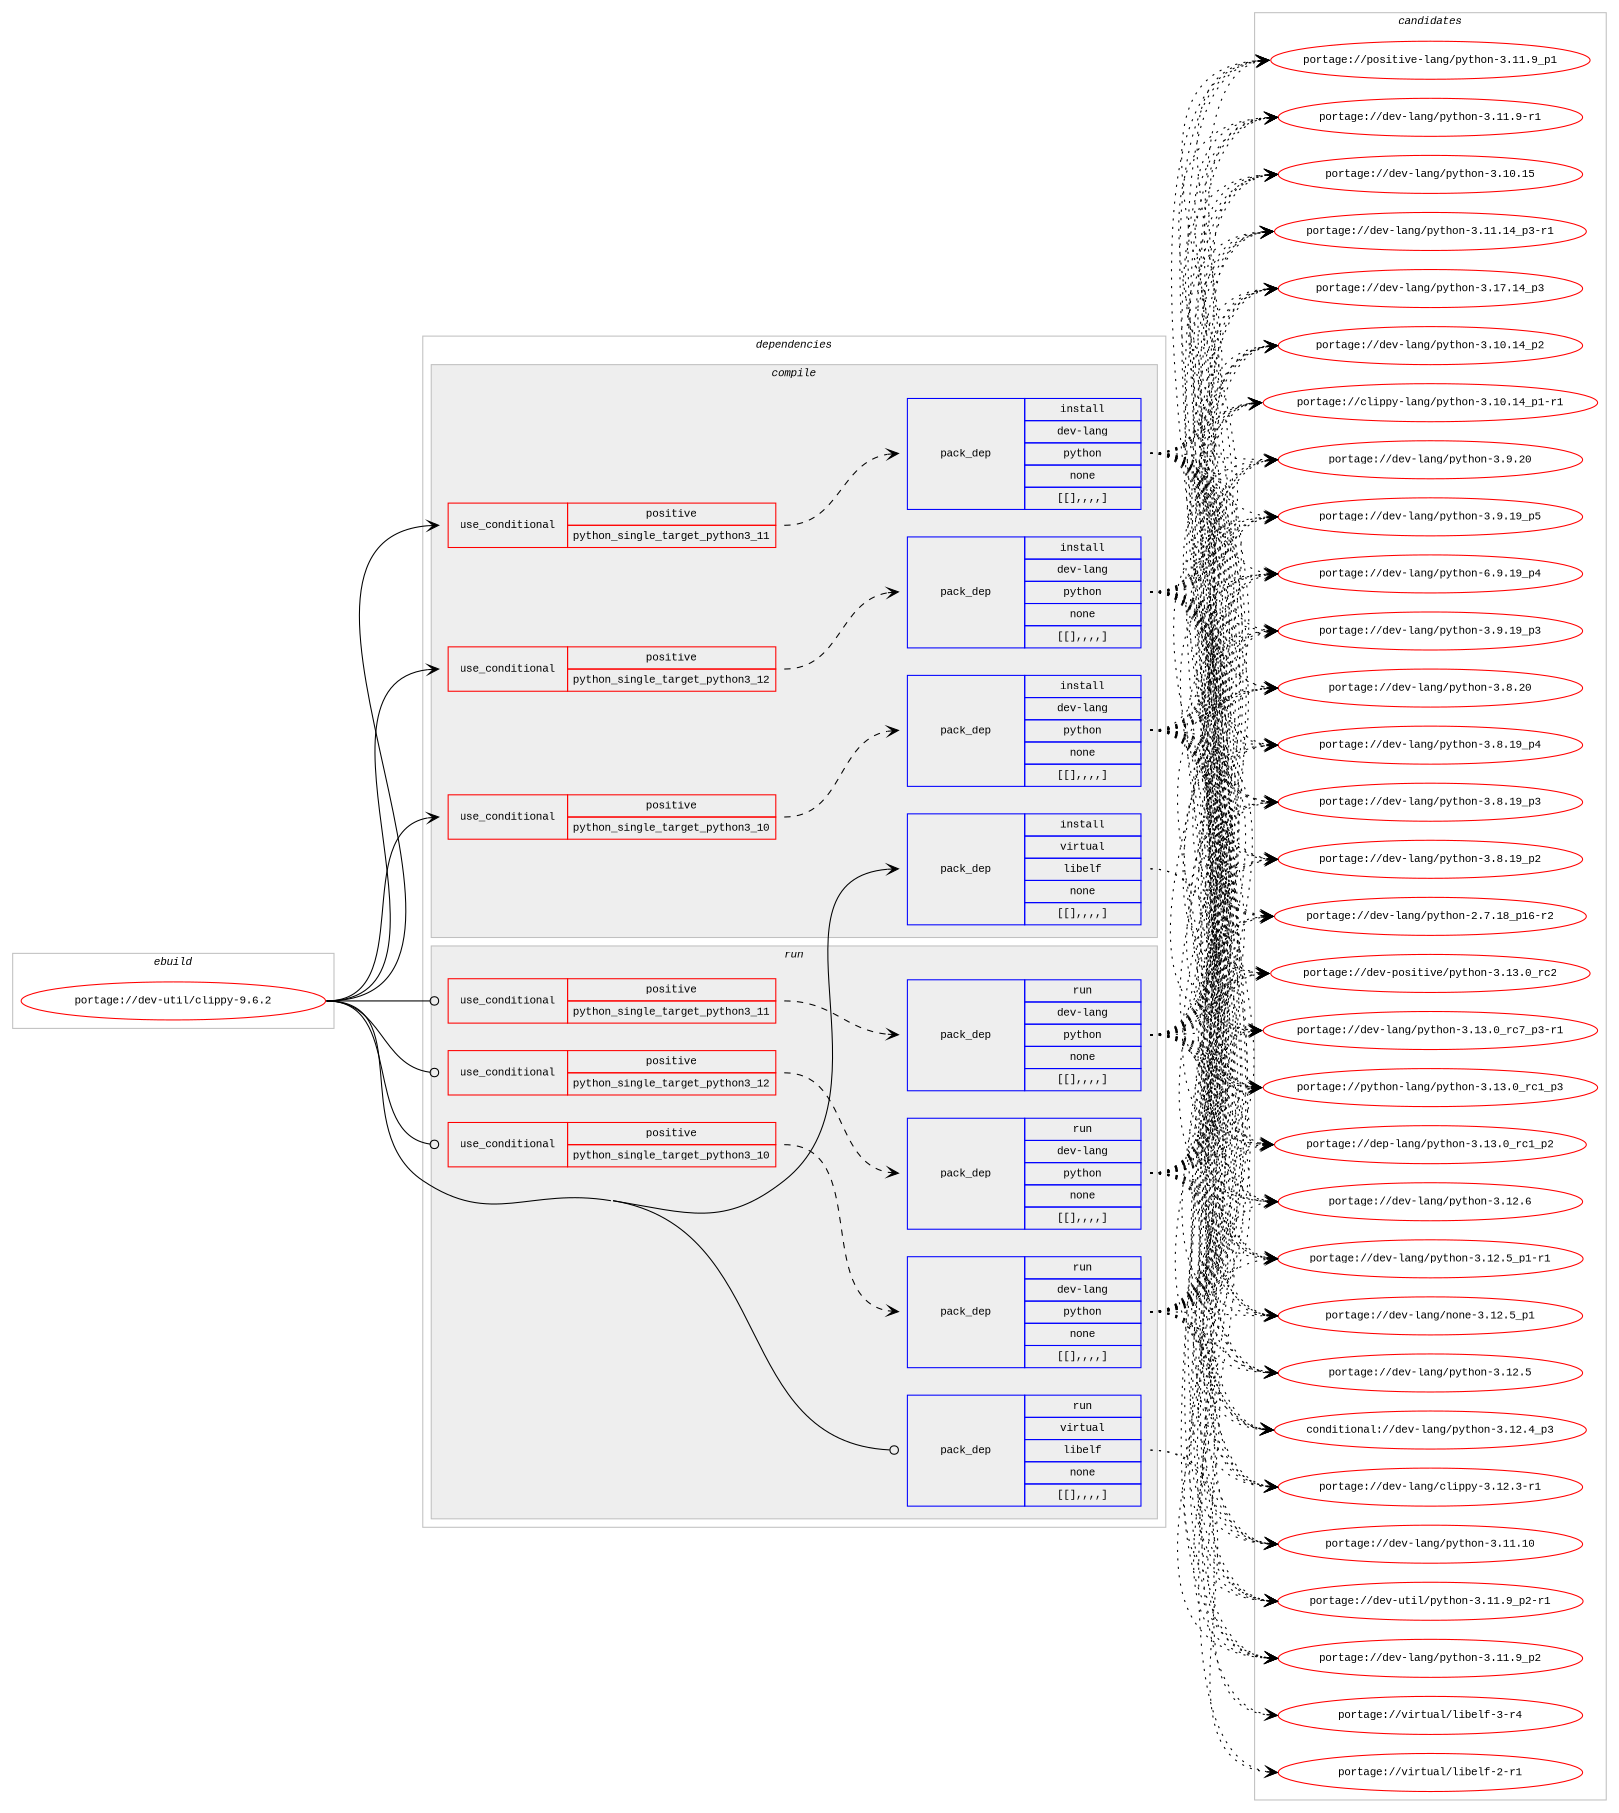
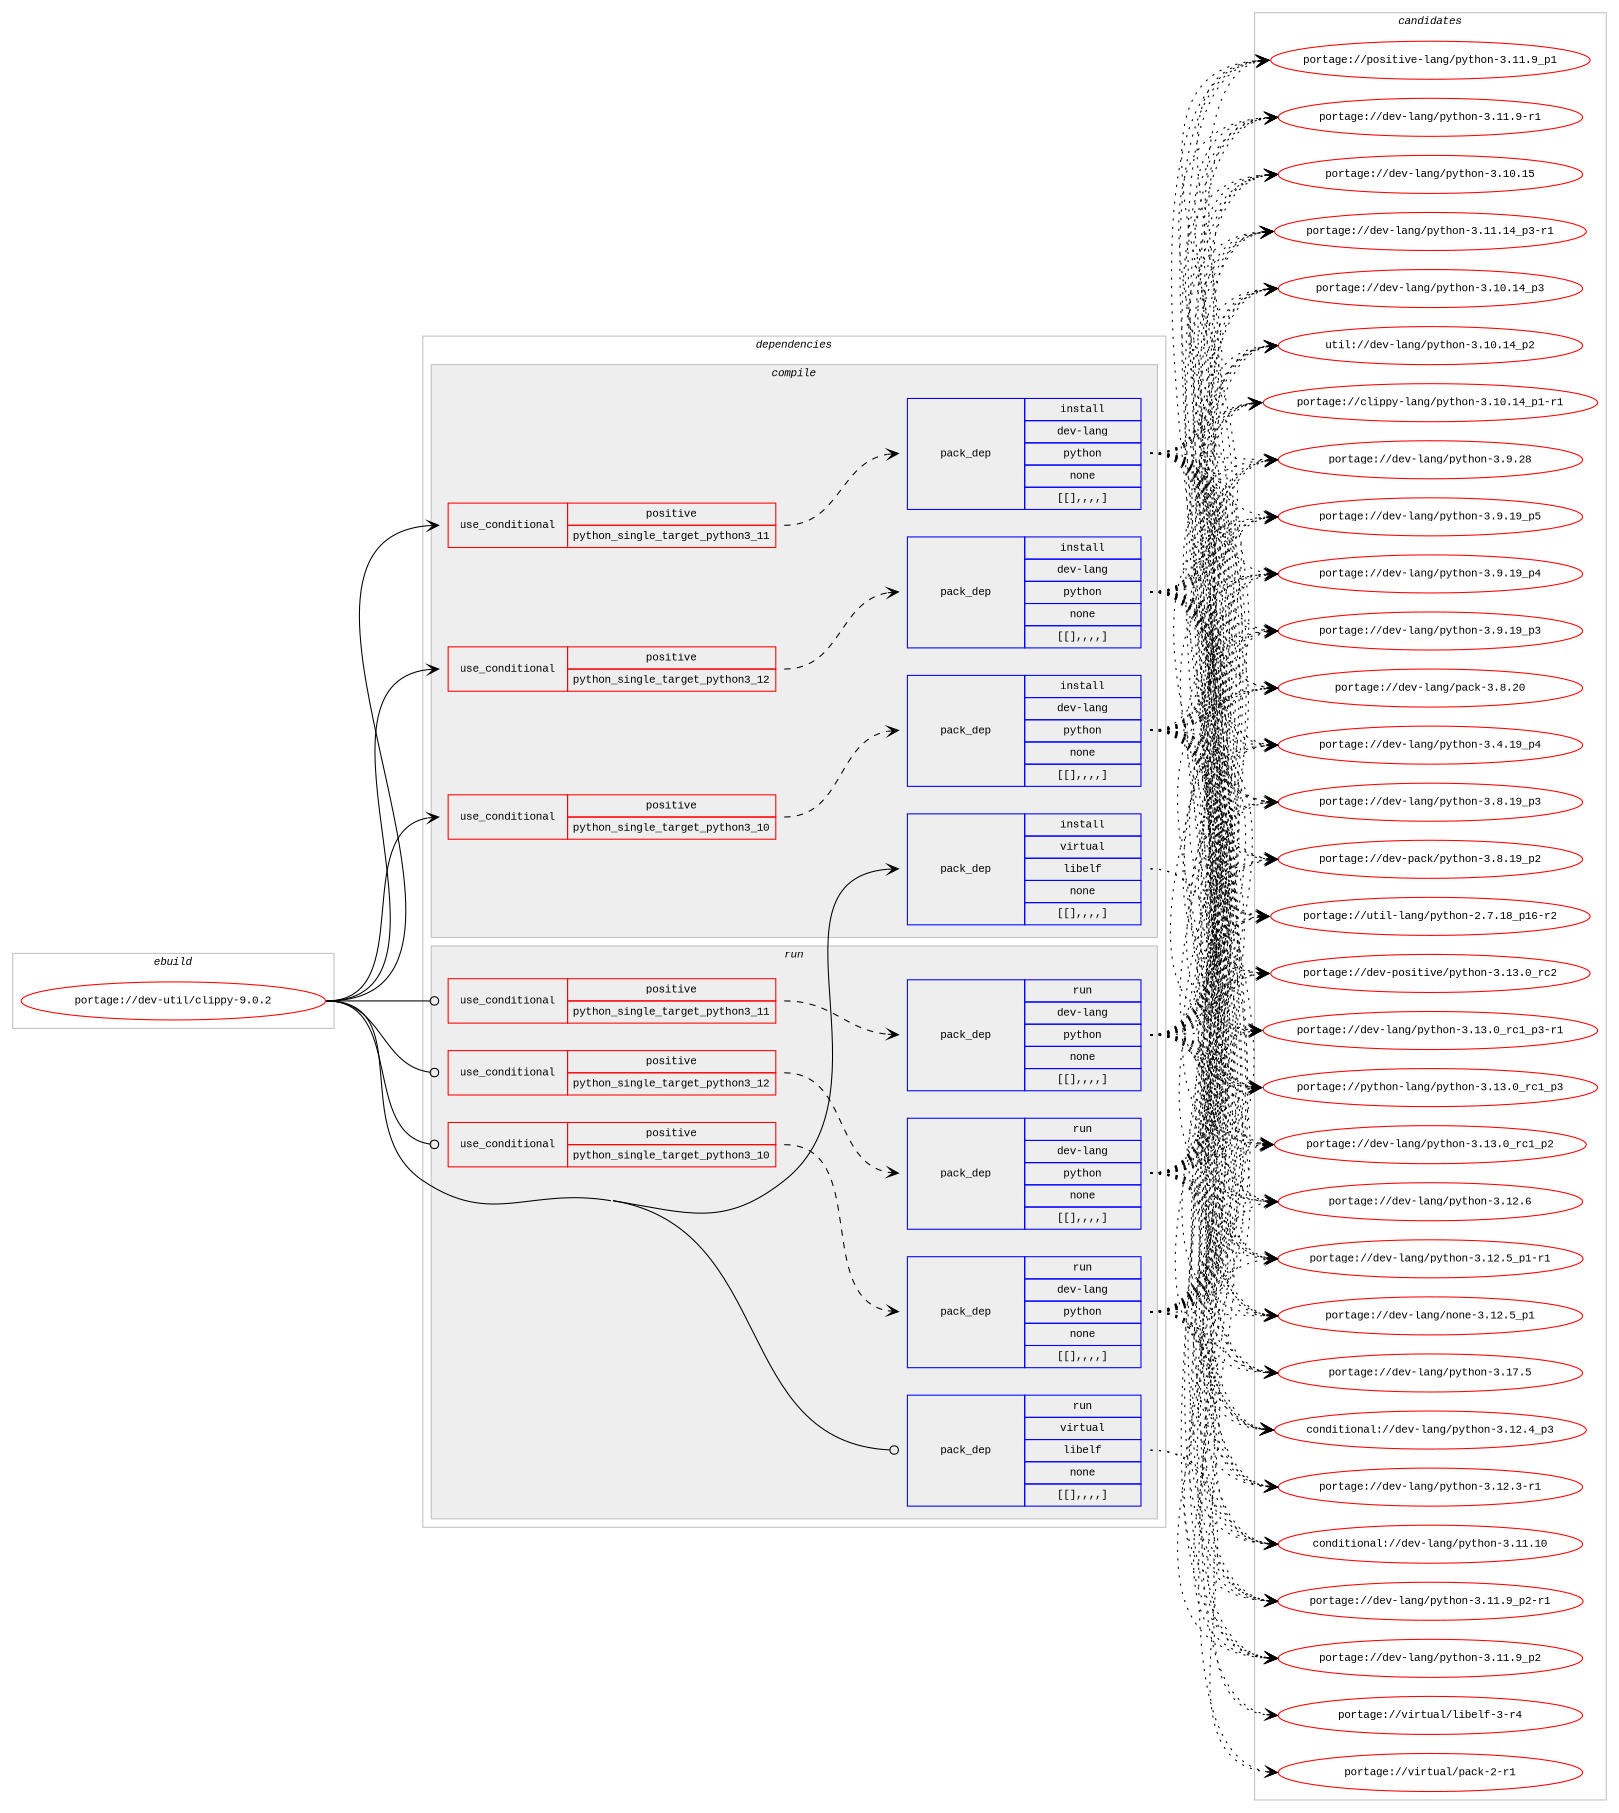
node "portage://dev-lang/python-3.17.14_p3": label "portage://dev-lang/python-3.17.14_p3" -> "portage://dev-lang/python-3.10.14_p3"
node "portage://dev-lang/python-3.10.14_p2": label "portage://dev-lang/python-3.10.14_p2" -> "util://dev-lang/python-3.10.14_p2"
node "portage://dev-lang/python-3.9.20": label "portage://dev-lang/python-3.9.20" -> "portage://dev-lang/python-3.9.28"
node "portage://dev-lang/python-6.9.19_p4": label "portage://dev-lang/python-6.9.19_p4" -> "portage://dev-lang/python-3.9.19_p4"
node "portage://dev-lang/python-3.8.20": label "portage://dev-lang/python-3.8.20" -> "portage://dev-lang/pack-3.8.20"
node "portage://dev-lang/python-3.8.19_p4": label "portage://dev-lang/python-3.8.19_p4" -> "portage://dev-lang/python-3.4.19_p4"
node "portage://dev-lang/python-3.8.19_p2": label "portage://dev-lang/python-3.8.19_p2" -> "portage://dev-pack/python-3.8.19_p2"
node "portage://dev-lang/python-2.7.18_p16-r2": label "portage://dev-lang/python-2.7.18_p16-r2" -> "portage://util-lang/python-2.7.18_p16-r2"
node "portage://dev-util/clippy-9.6.2": label "portage://dev-util/clippy-9.6.2" -> "portage://dev-util/clippy-9.0.2"
node "portage://dev-lang/python-3.13.0_rc7_p3-r1": label "portage://dev-lang/python-3.13.0_rc7_p3-r1" -> "portage://dev-lang/python-3.13.0_rc1_p3-r1"
node "portage://dep-lang/python-3.13.0_rc1_p2": label "portage://dep-lang/python-3.13.0_rc1_p2" -> "portage://dev-lang/python-3.13.0_rc1_p2"
node "portage://dev-lang/python-3.12.5": label "portage://dev-lang/python-3.12.5" -> "portage://dev-lang/python-3.17.5"
node "portage://dev-lang/clippy-3.12.3-r1": label "portage://dev-lang/clippy-3.12.3-r1" -> "portage://dev-lang/python-3.12.3-r1"
node "portage://dev-lang/python-3.11.10": label "portage://dev-lang/python-3.11.10" -> "conditional://dev-lang/python-3.11.10"
node "portage://dev-util/python-3.11.9_p2-r1": label "portage://dev-util/python-3.11.9_p2-r1" -> "portage://dev-lang/python-3.11.9_p2-r1"
node "portage://virtual/libelf-2-r1": label "portage://virtual/libelf-2-r1" -> "portage://virtual/pack-2-r1"
